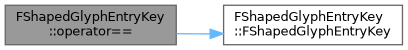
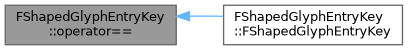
edge "FShapedGlyphEntryKey ::operator==" -> "FShapedGlyphEntryKey ::FShapedGlyphEntryKey": reversed
